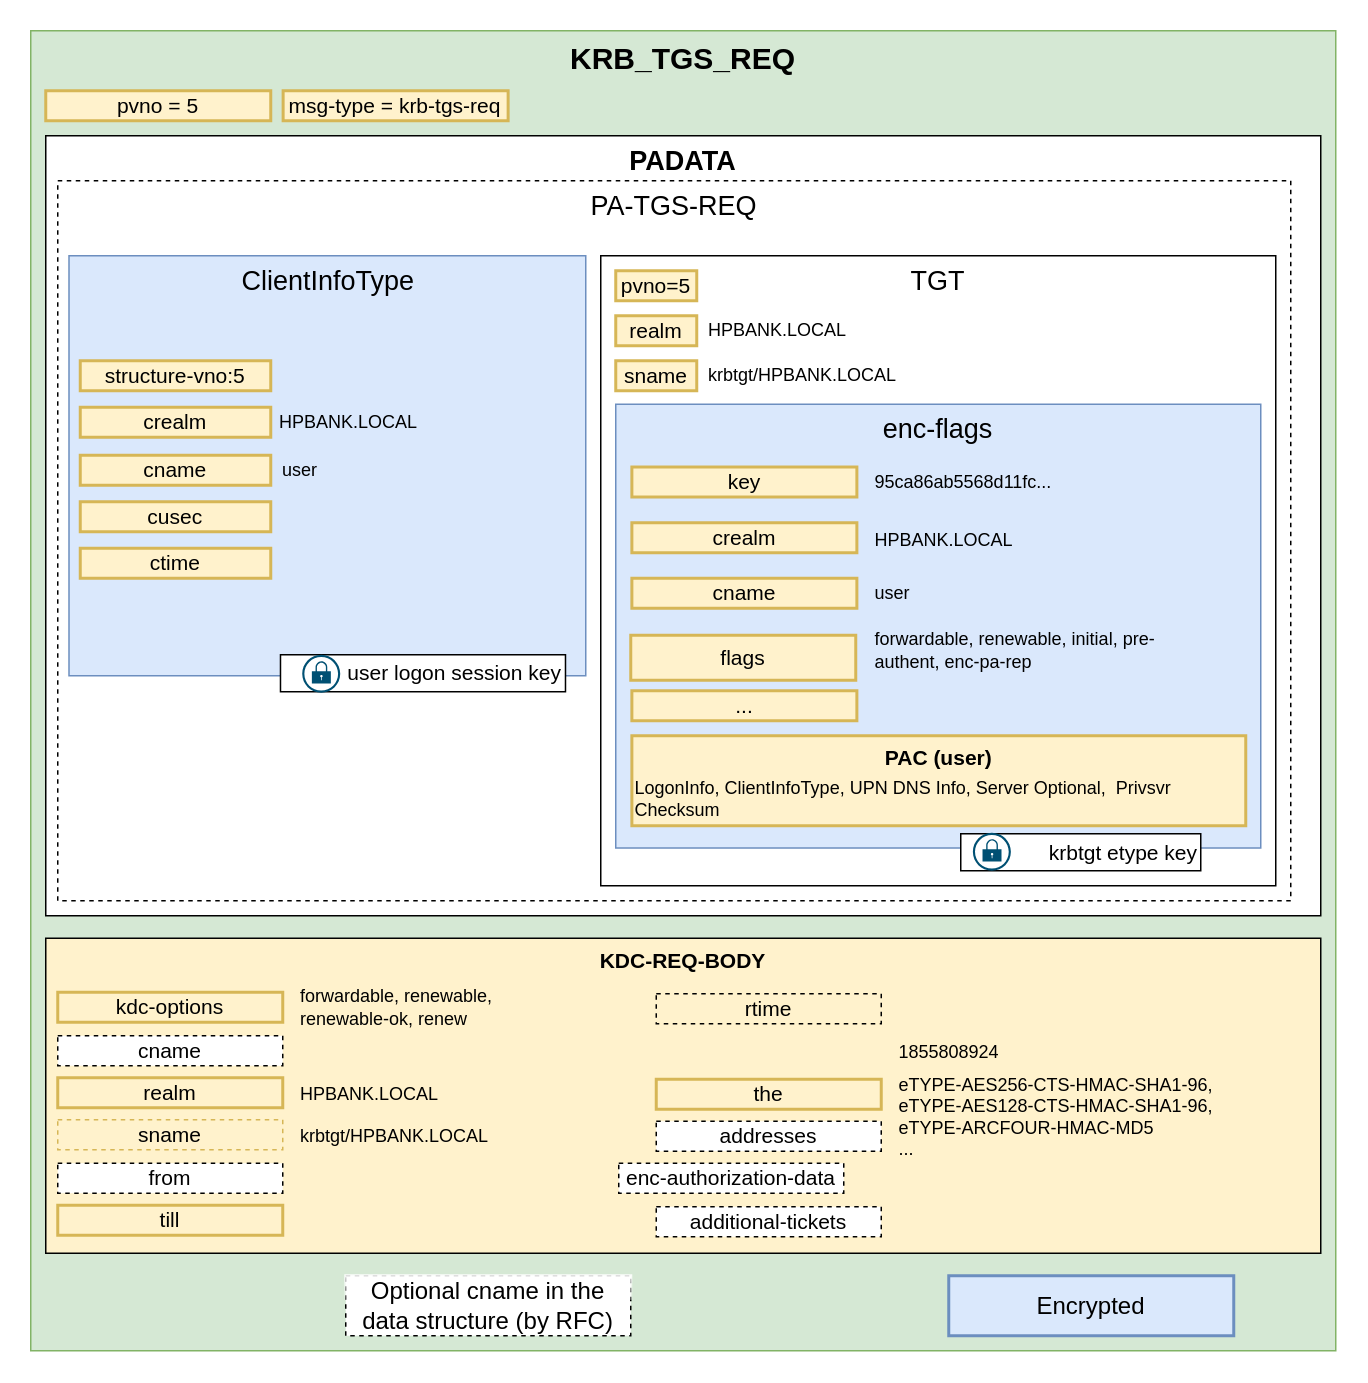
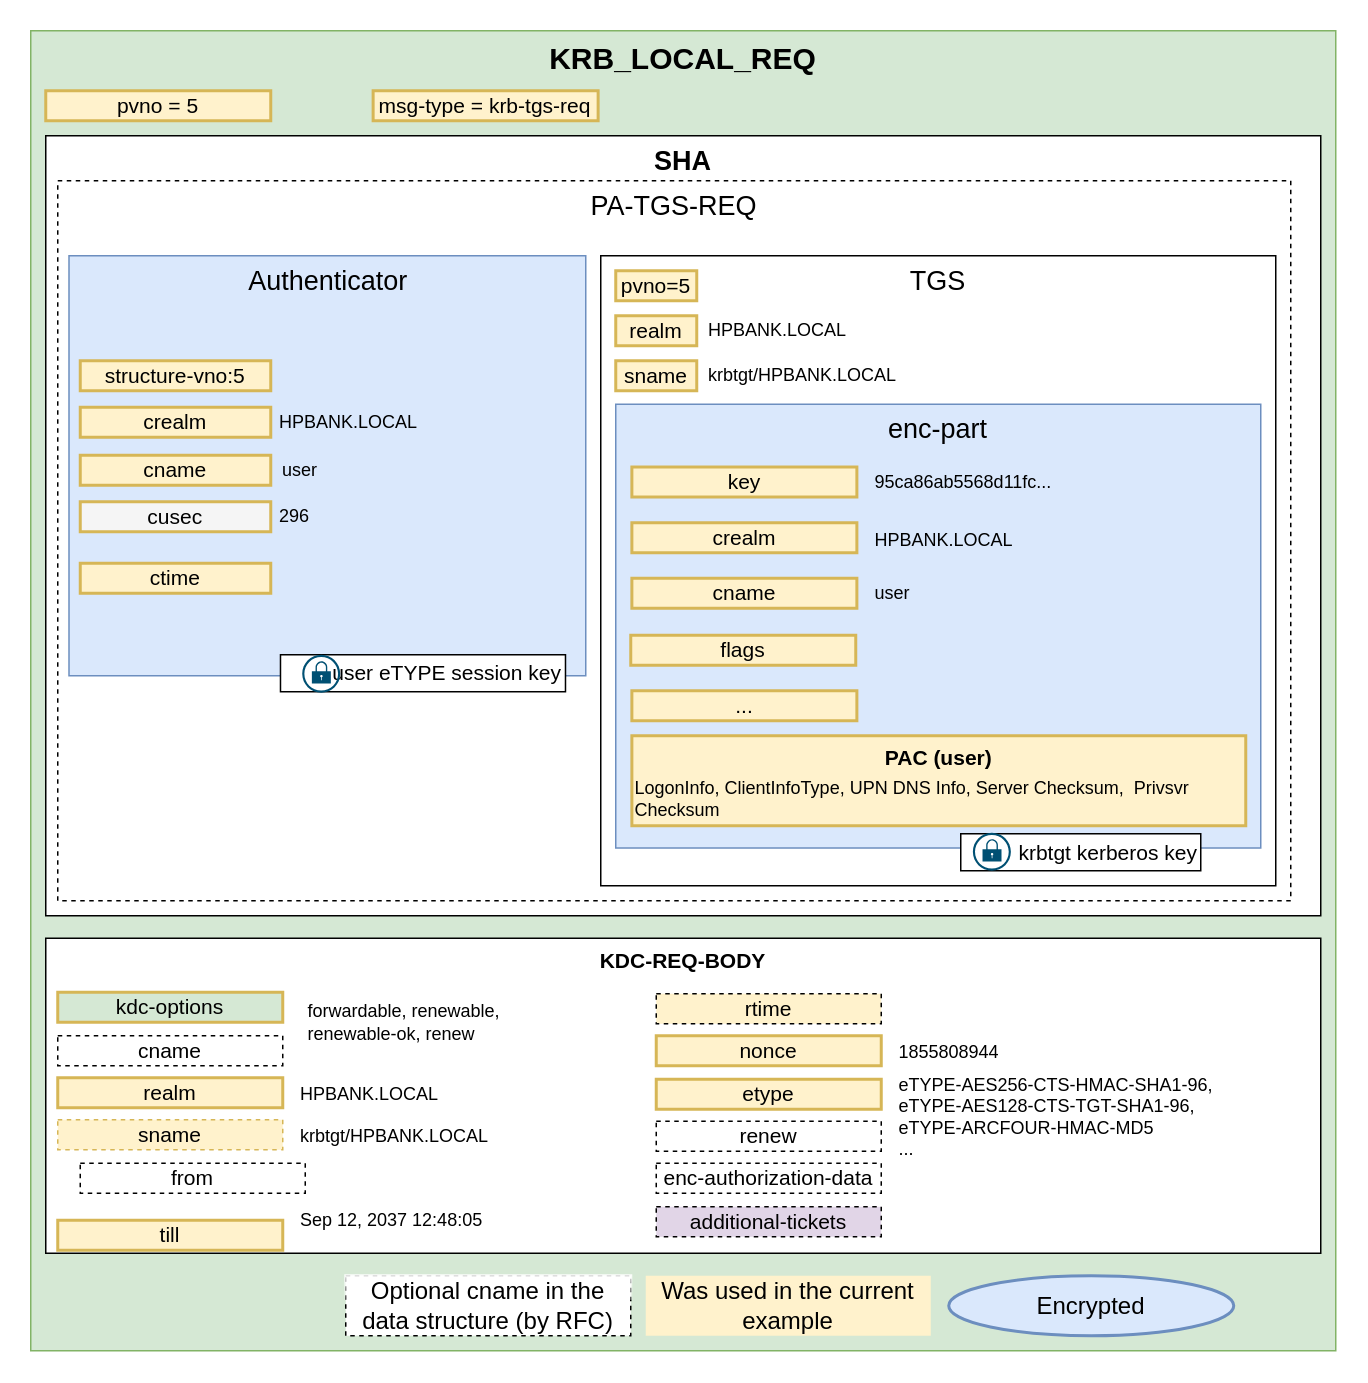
node "KRB_TGS_REQ": label "KRB_TGS_REQ" -> "KRB_LOCAL_REQ"
node "msg-type = krb-tgs-req": moved (396, 106) -> (486, 106)
node "PADATA": label "PADATA" -> "SHA"
node "ClientInfoType": label "ClientInfoType" -> "Authenticator"
node "TGT": label "TGT" -> "TGS"
node "enc-flags": label "enc-flags" -> "enc-part"
node "cusec": fillcolor #fff2cc -> #f5f5f5
node "296": added
node "ctime": moved (176, 563) -> (176, 578)
node "forwardable, renewable, initial, pre-authent, enc-pa-rep": removed
node "flags": size 225x45 -> 225x30
node "user logon session key": label "user logon session key" -> "user eTYPE session key"
node "LogonInfo, ClientInfoType, UPN DNS Info, Server Optional, Privsvr Checksum": label "LogonInfo, ClientInfoType, UPN DNS Info, Server Optional, Privsvr Checksum" -> "LogonInfo, ClientInfoType, UPN DNS Info, Server Checksum, Privsvr Checksum"
node "krbtgt etype key": label "krbtgt etype key" -> "krbtgt kerberos key"
node "KDC-REQ-BODY": fillcolor #fff2cc -> #ffffff
node "kdc-options": fillcolor #fff2cc -> #d5e8d4
node "forwardable, renewable, renewable-ok, renew": moved (412, 1007) -> (419, 1022)
node "nonce": added
node "1855808924": label "1855808924" -> "1855808944"
node "the": label "the" -> "etype"
node "eTYPE-AES256-CTS-HMAC-SHA1-96, eTYPE-AES128-CTS-HMAC-SHA1-96, eTYPE-ARCFOUR-HMAC-MD5 ...": label "eTYPE-AES256-CTS-HMAC-SHA1-96, eTYPE-AES128-CTS-HMAC-SHA1-96, eTYPE-ARCFOUR-HMAC-MD5 ..." -> "eTYPE-AES256-CTS-HMAC-SHA1-96, eTYPE-AES128-CTS-TGT-SHA1-96, eTYPE-ARCFOUR-HMAC-MD5 ..."
node "addresses": label "addresses" -> "renew"
node "from": moved (170, 1178) -> (193, 1178)
node "enc-authorization-data": moved (731, 1178) -> (769, 1178)
node "till": moved (170, 1220) -> (170, 1235)
node "Sep 12, 2037 12:48:05": added
node "additional-tickets": fillcolor #ffffff -> #e1d5e7
node "Was used in the current example": added
node "Encrypted": shape rectangle -> ellipse
